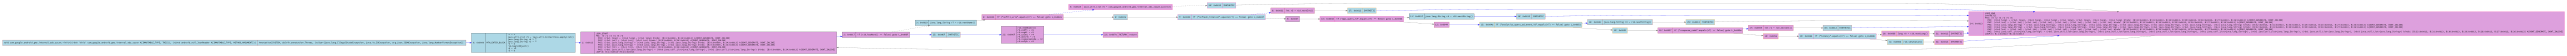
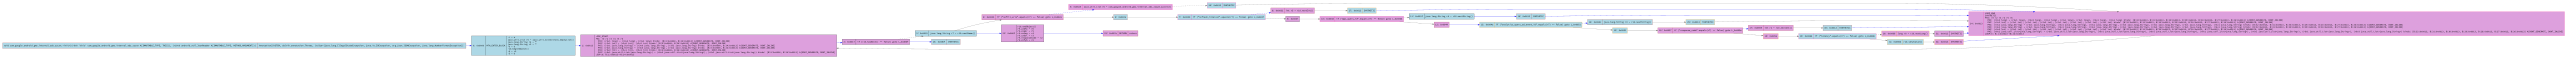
edge "25: 0x006f" -> "22: 0x006f": now "3: 0x0019" -> "22: 0x006f"
node "22: 0x006f": text "r9.dalvik = r3" -> "r9.zzdol = r3"
